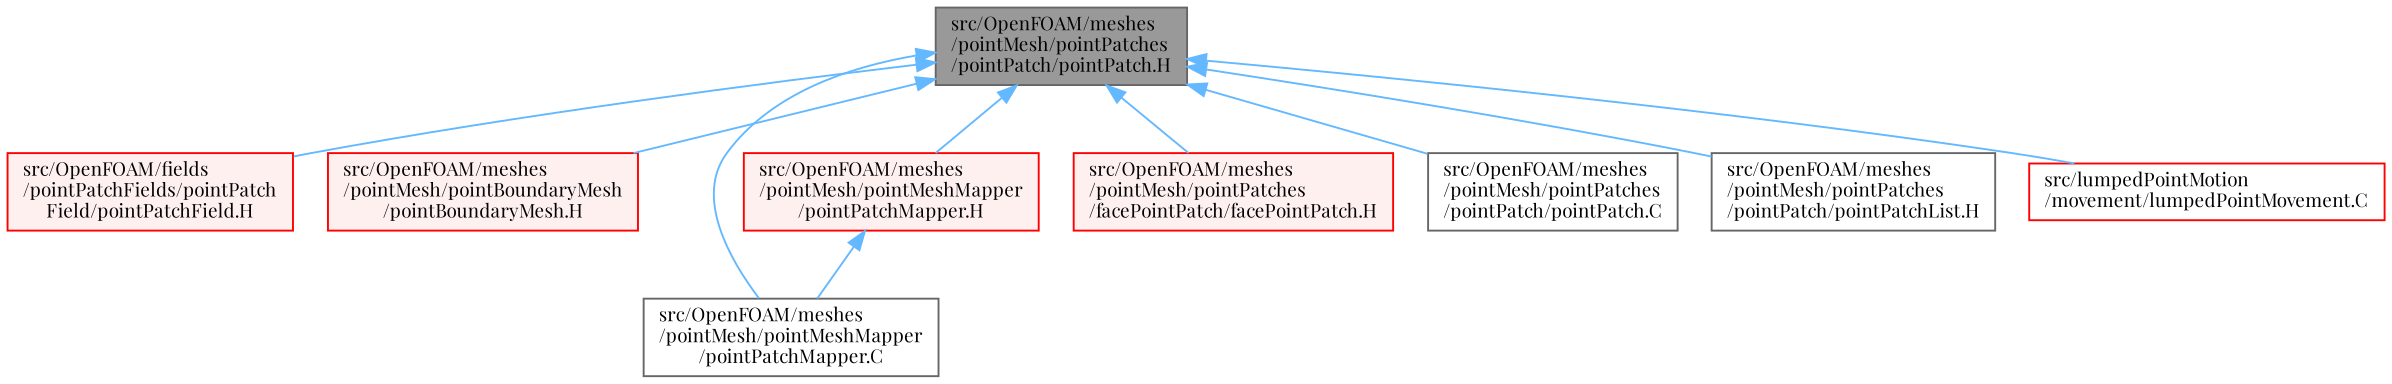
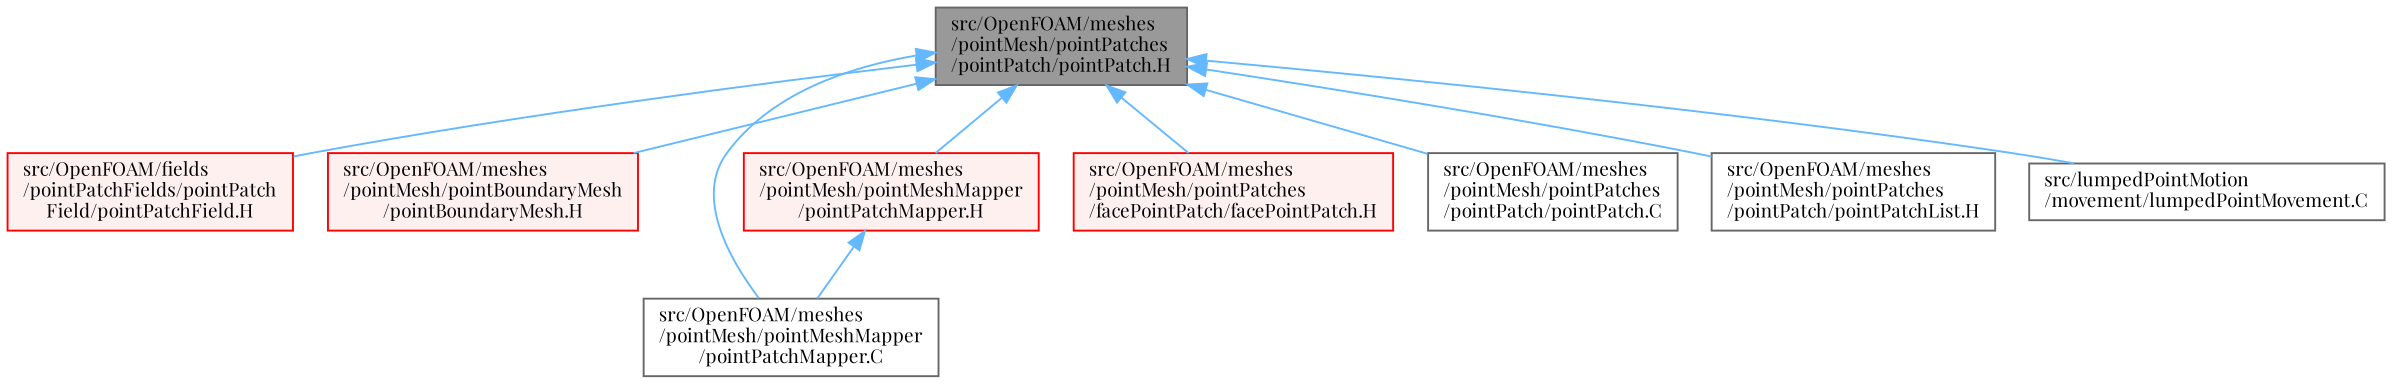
node "src/lumpedPointMotion /movement/lumpedPointMovement.C": color red -> grey40
